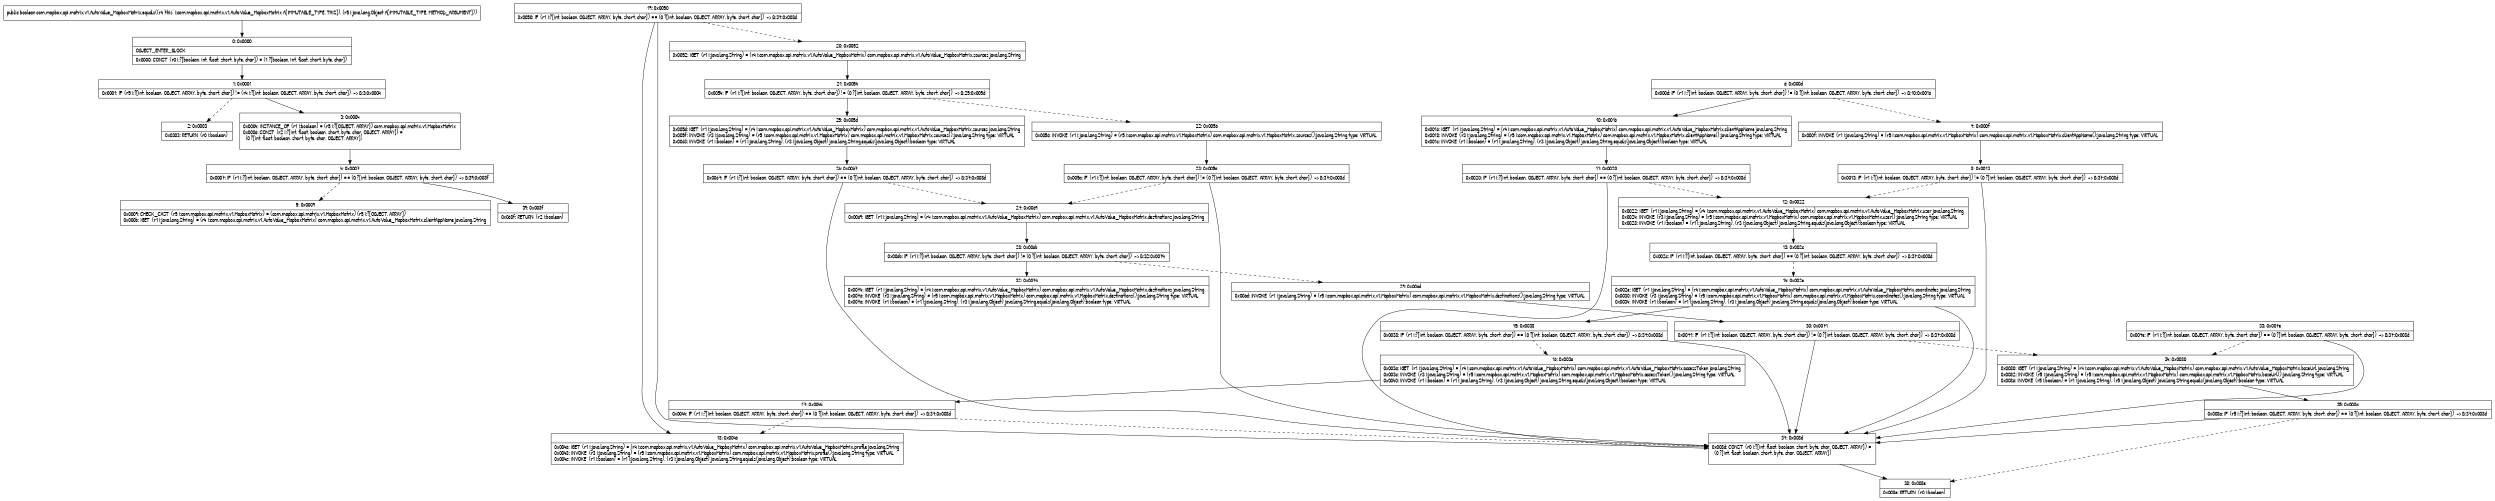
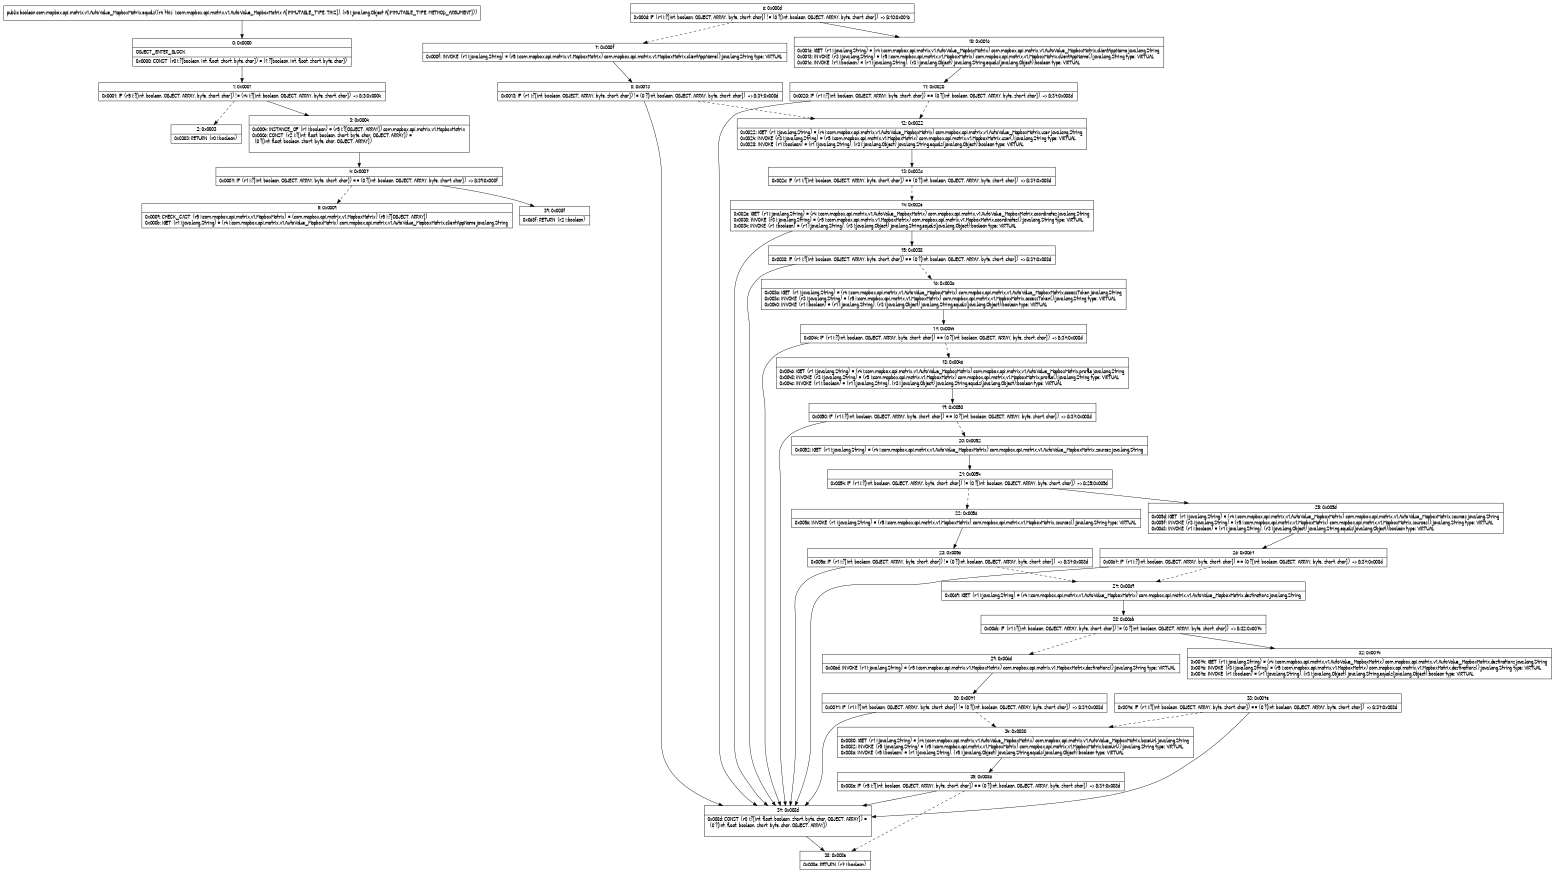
edge "19: 0x0050" -> "18: 0x0046": reversed
edge "17: 0x0044" -> "37: 0x008d": style dashed -> solid
node "38: 0x008e": text "0x008e: RETURN  (r0 I:boolean)" -> "0x008e: RETURN  (r7 I:boolean)"
